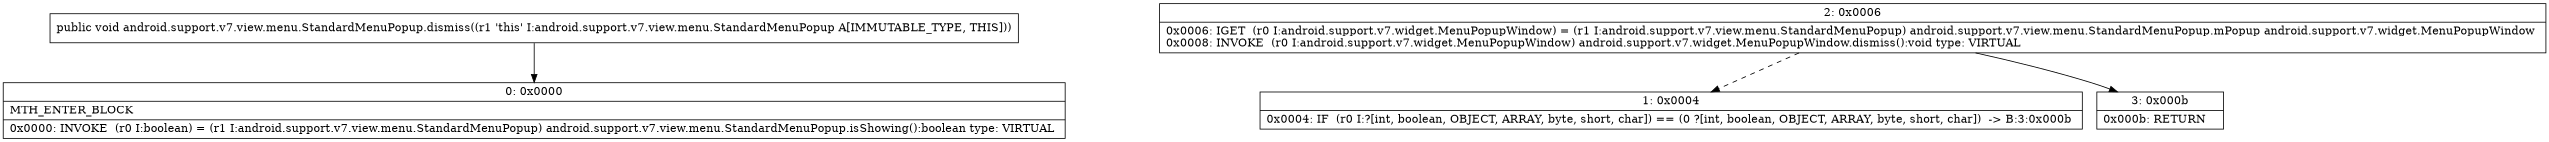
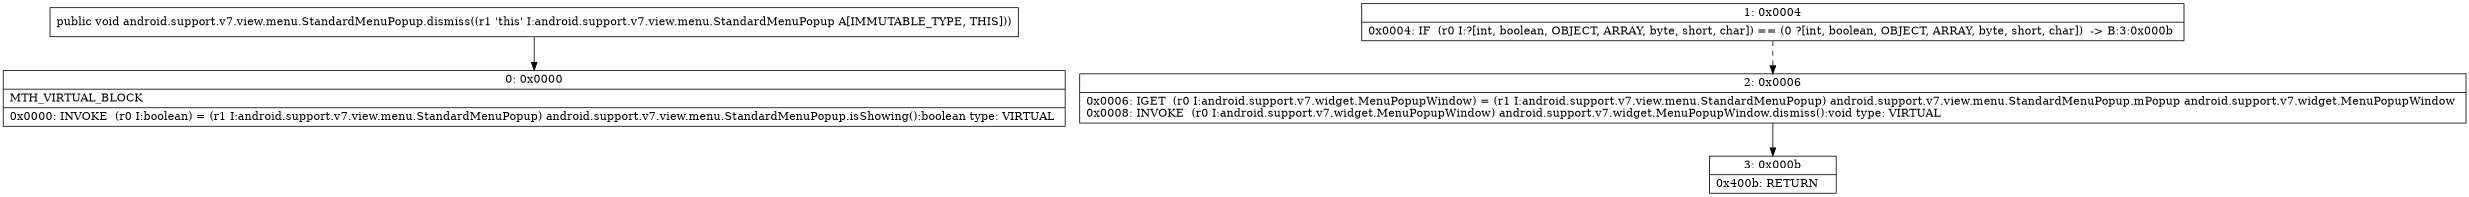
edge "2: 0x0006" -> "1: 0x0004": reversed
node "0: 0x0000": text "MTH_ENTER_BLOCK" -> "MTH_VIRTUAL_BLOCK"
node "3: 0x000b": text "0x000b: RETURN" -> "0x400b: RETURN"
